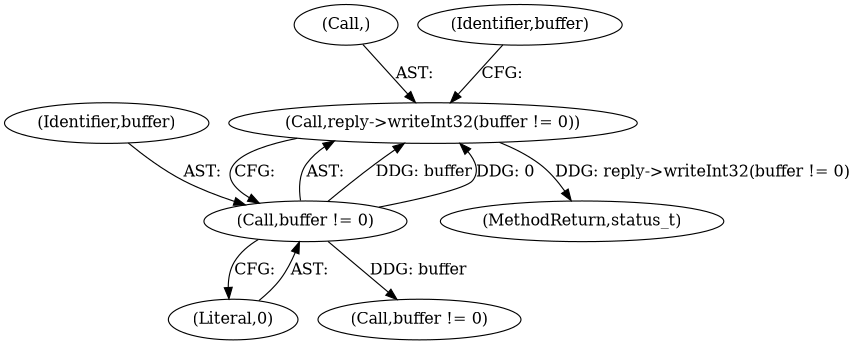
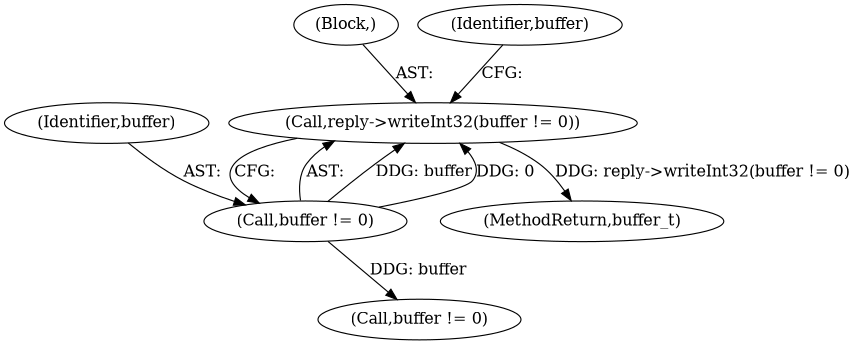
node "(Call,)": label "(Call,)" -> "(Block,)"
node "(MethodReturn,status_t)": label "(MethodReturn,status_t)" -> "(MethodReturn,buffer_t)"
node "(Literal,0)": removed
